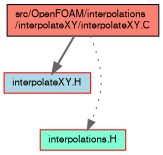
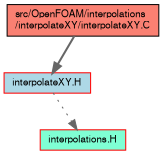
edge "src/OpenFOAM/interpolations /interpolateXY/interpolateXY.C" -> "interpolations.H": now "interpolateXY.H" -> "interpolations.H"
